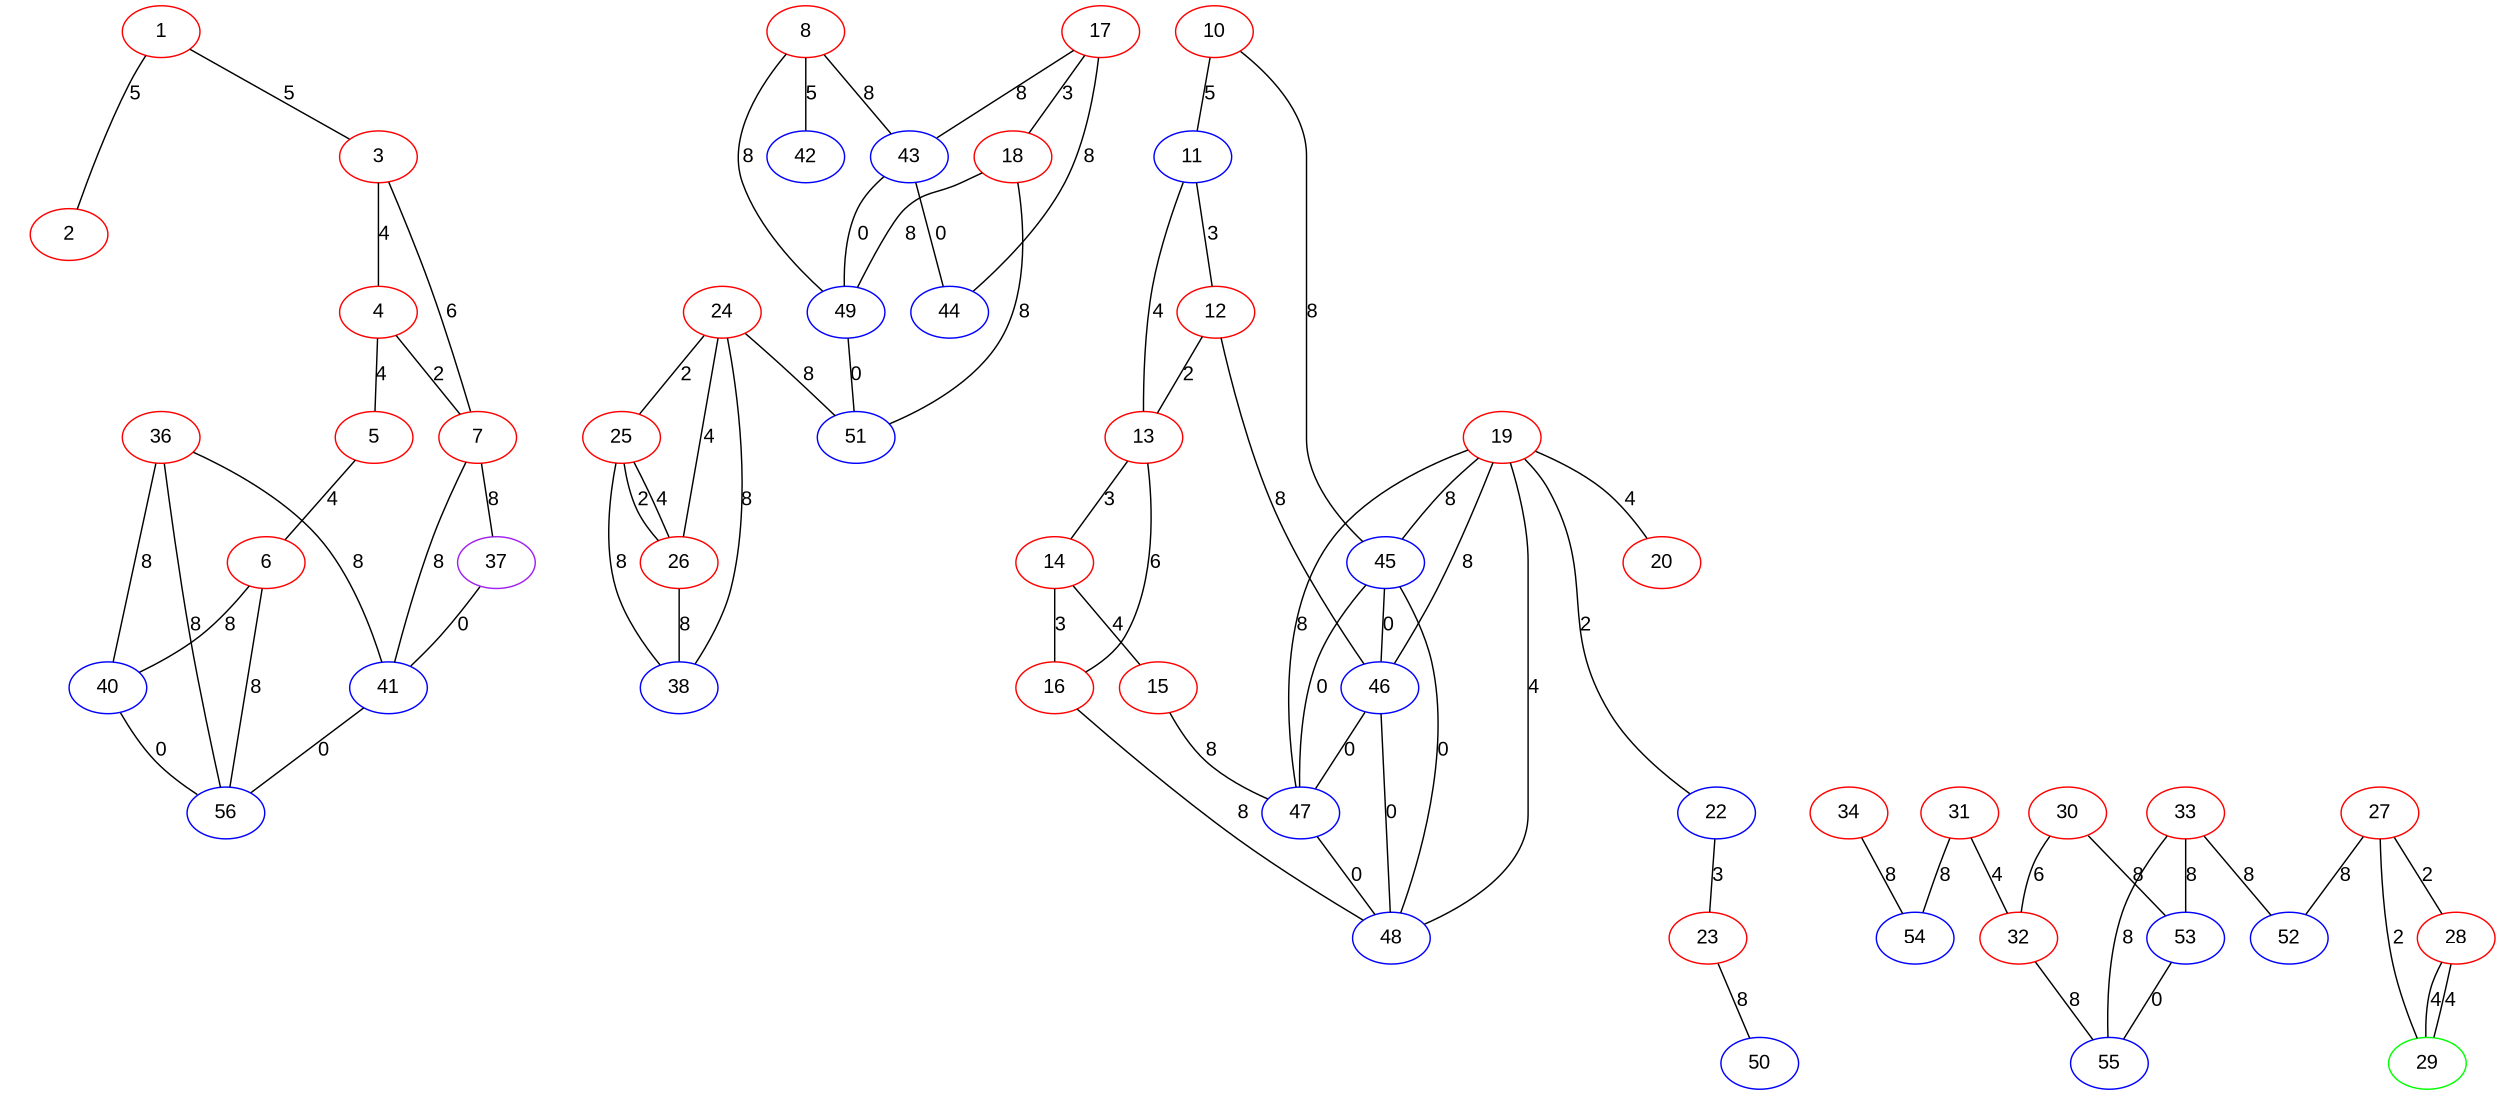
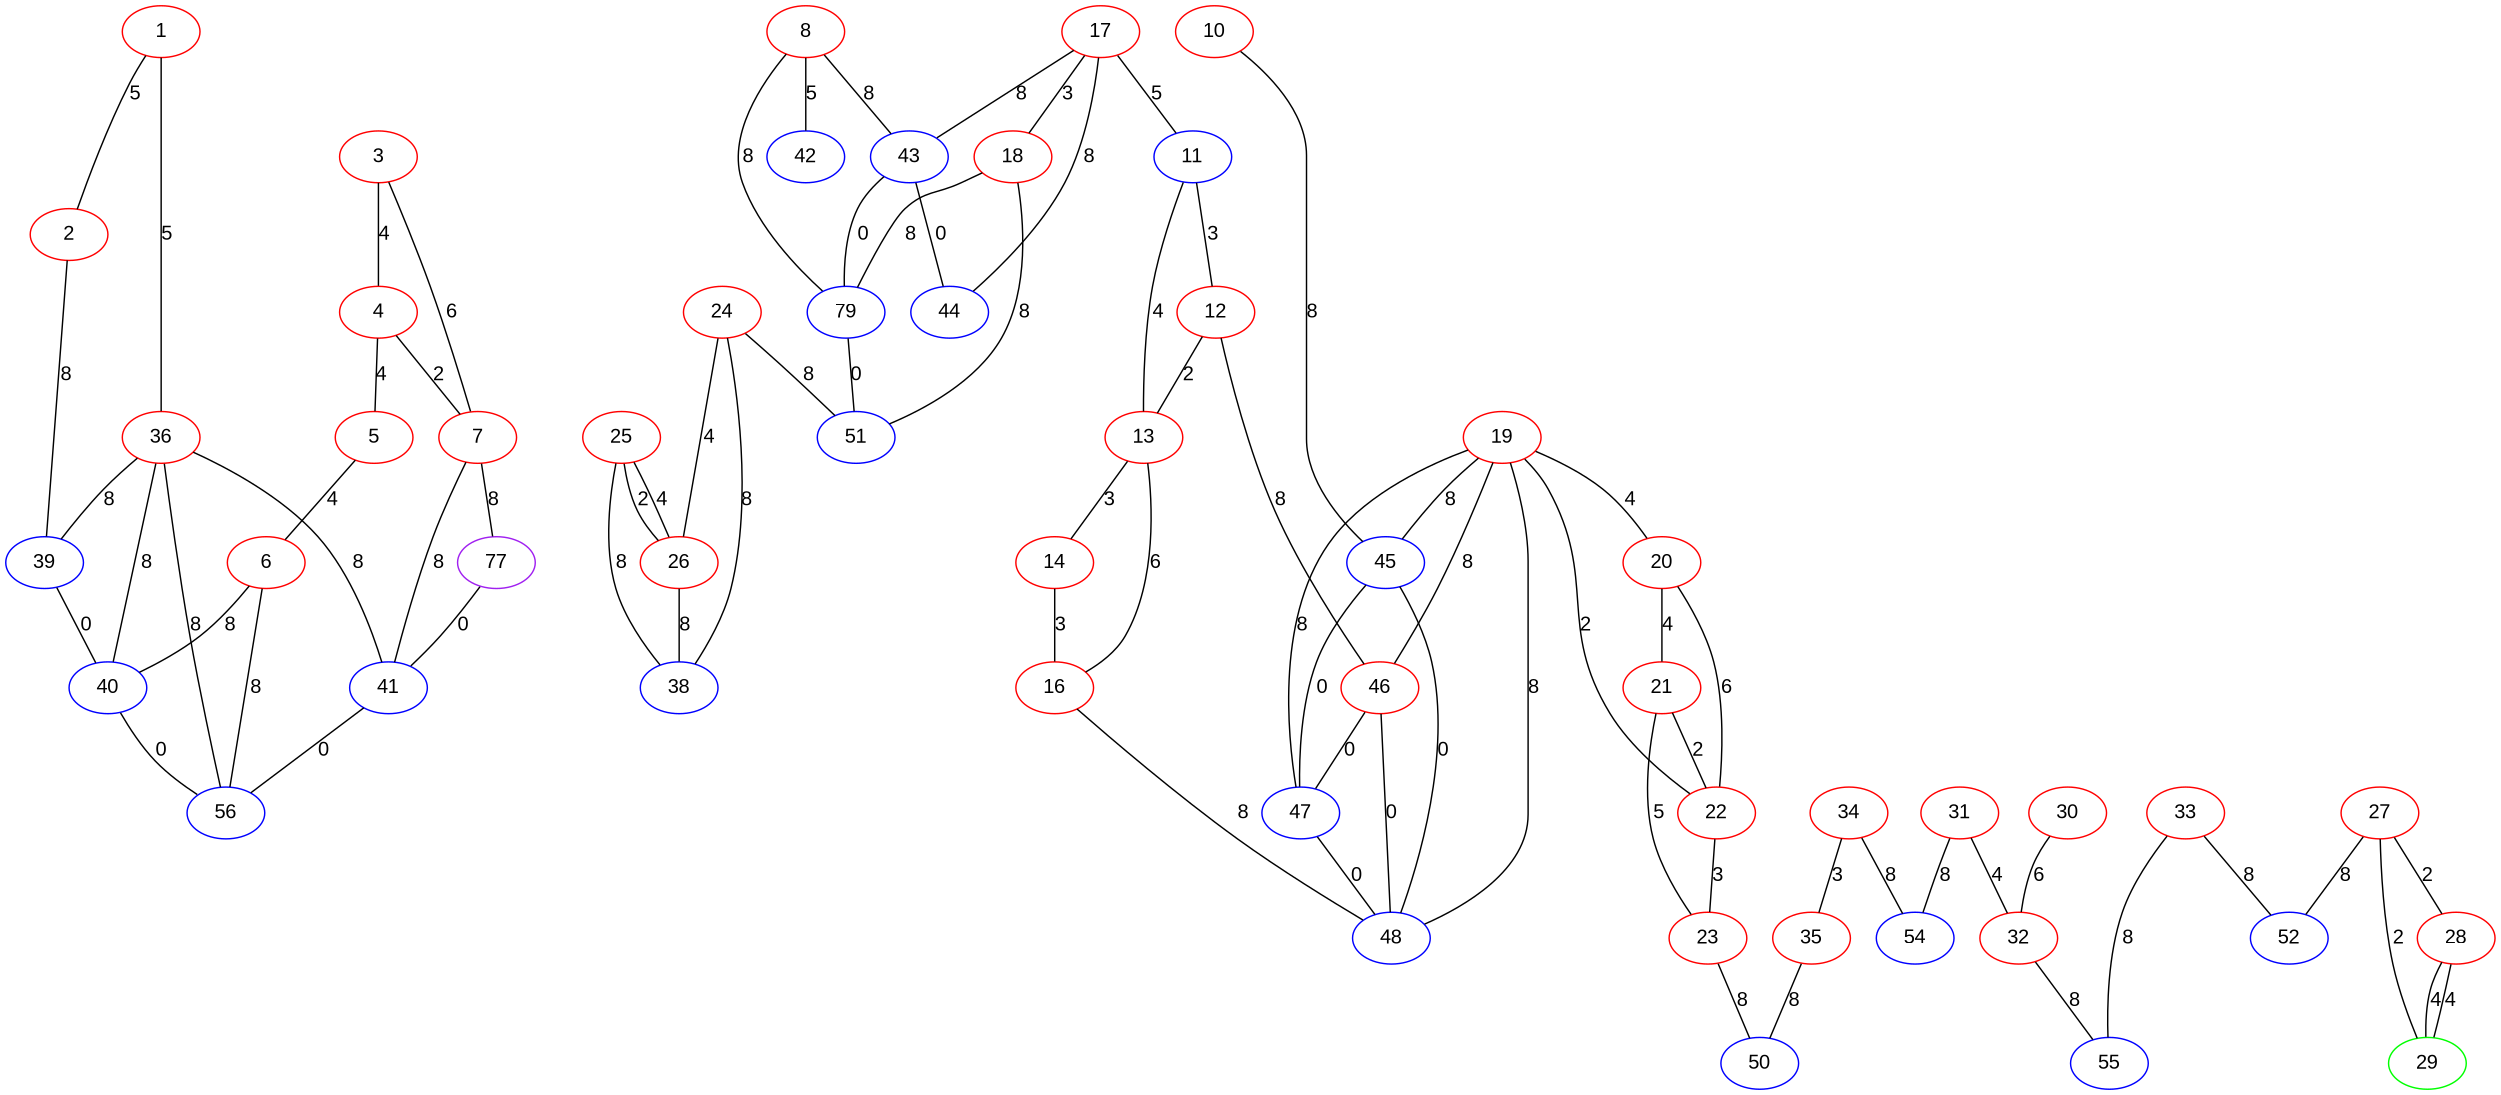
edge "1" -- "3": now "1" -- "36"
edge "10" -- "11": now "17" -- "11"
node "49": label "49" -> "79"
edge "24" -- "25": removed, label "2"
node "39": added
node "37": label "37" -> "77"
edge "45" -- "46": removed, label "0"
edge "20" -- "22": added, label "6"
node "15": removed
node "46": color blue -> red
edge "19" -- "48": label "4" -> "8"
node "21": added
node "22": color blue -> red
node "35": added
node "53": removed
